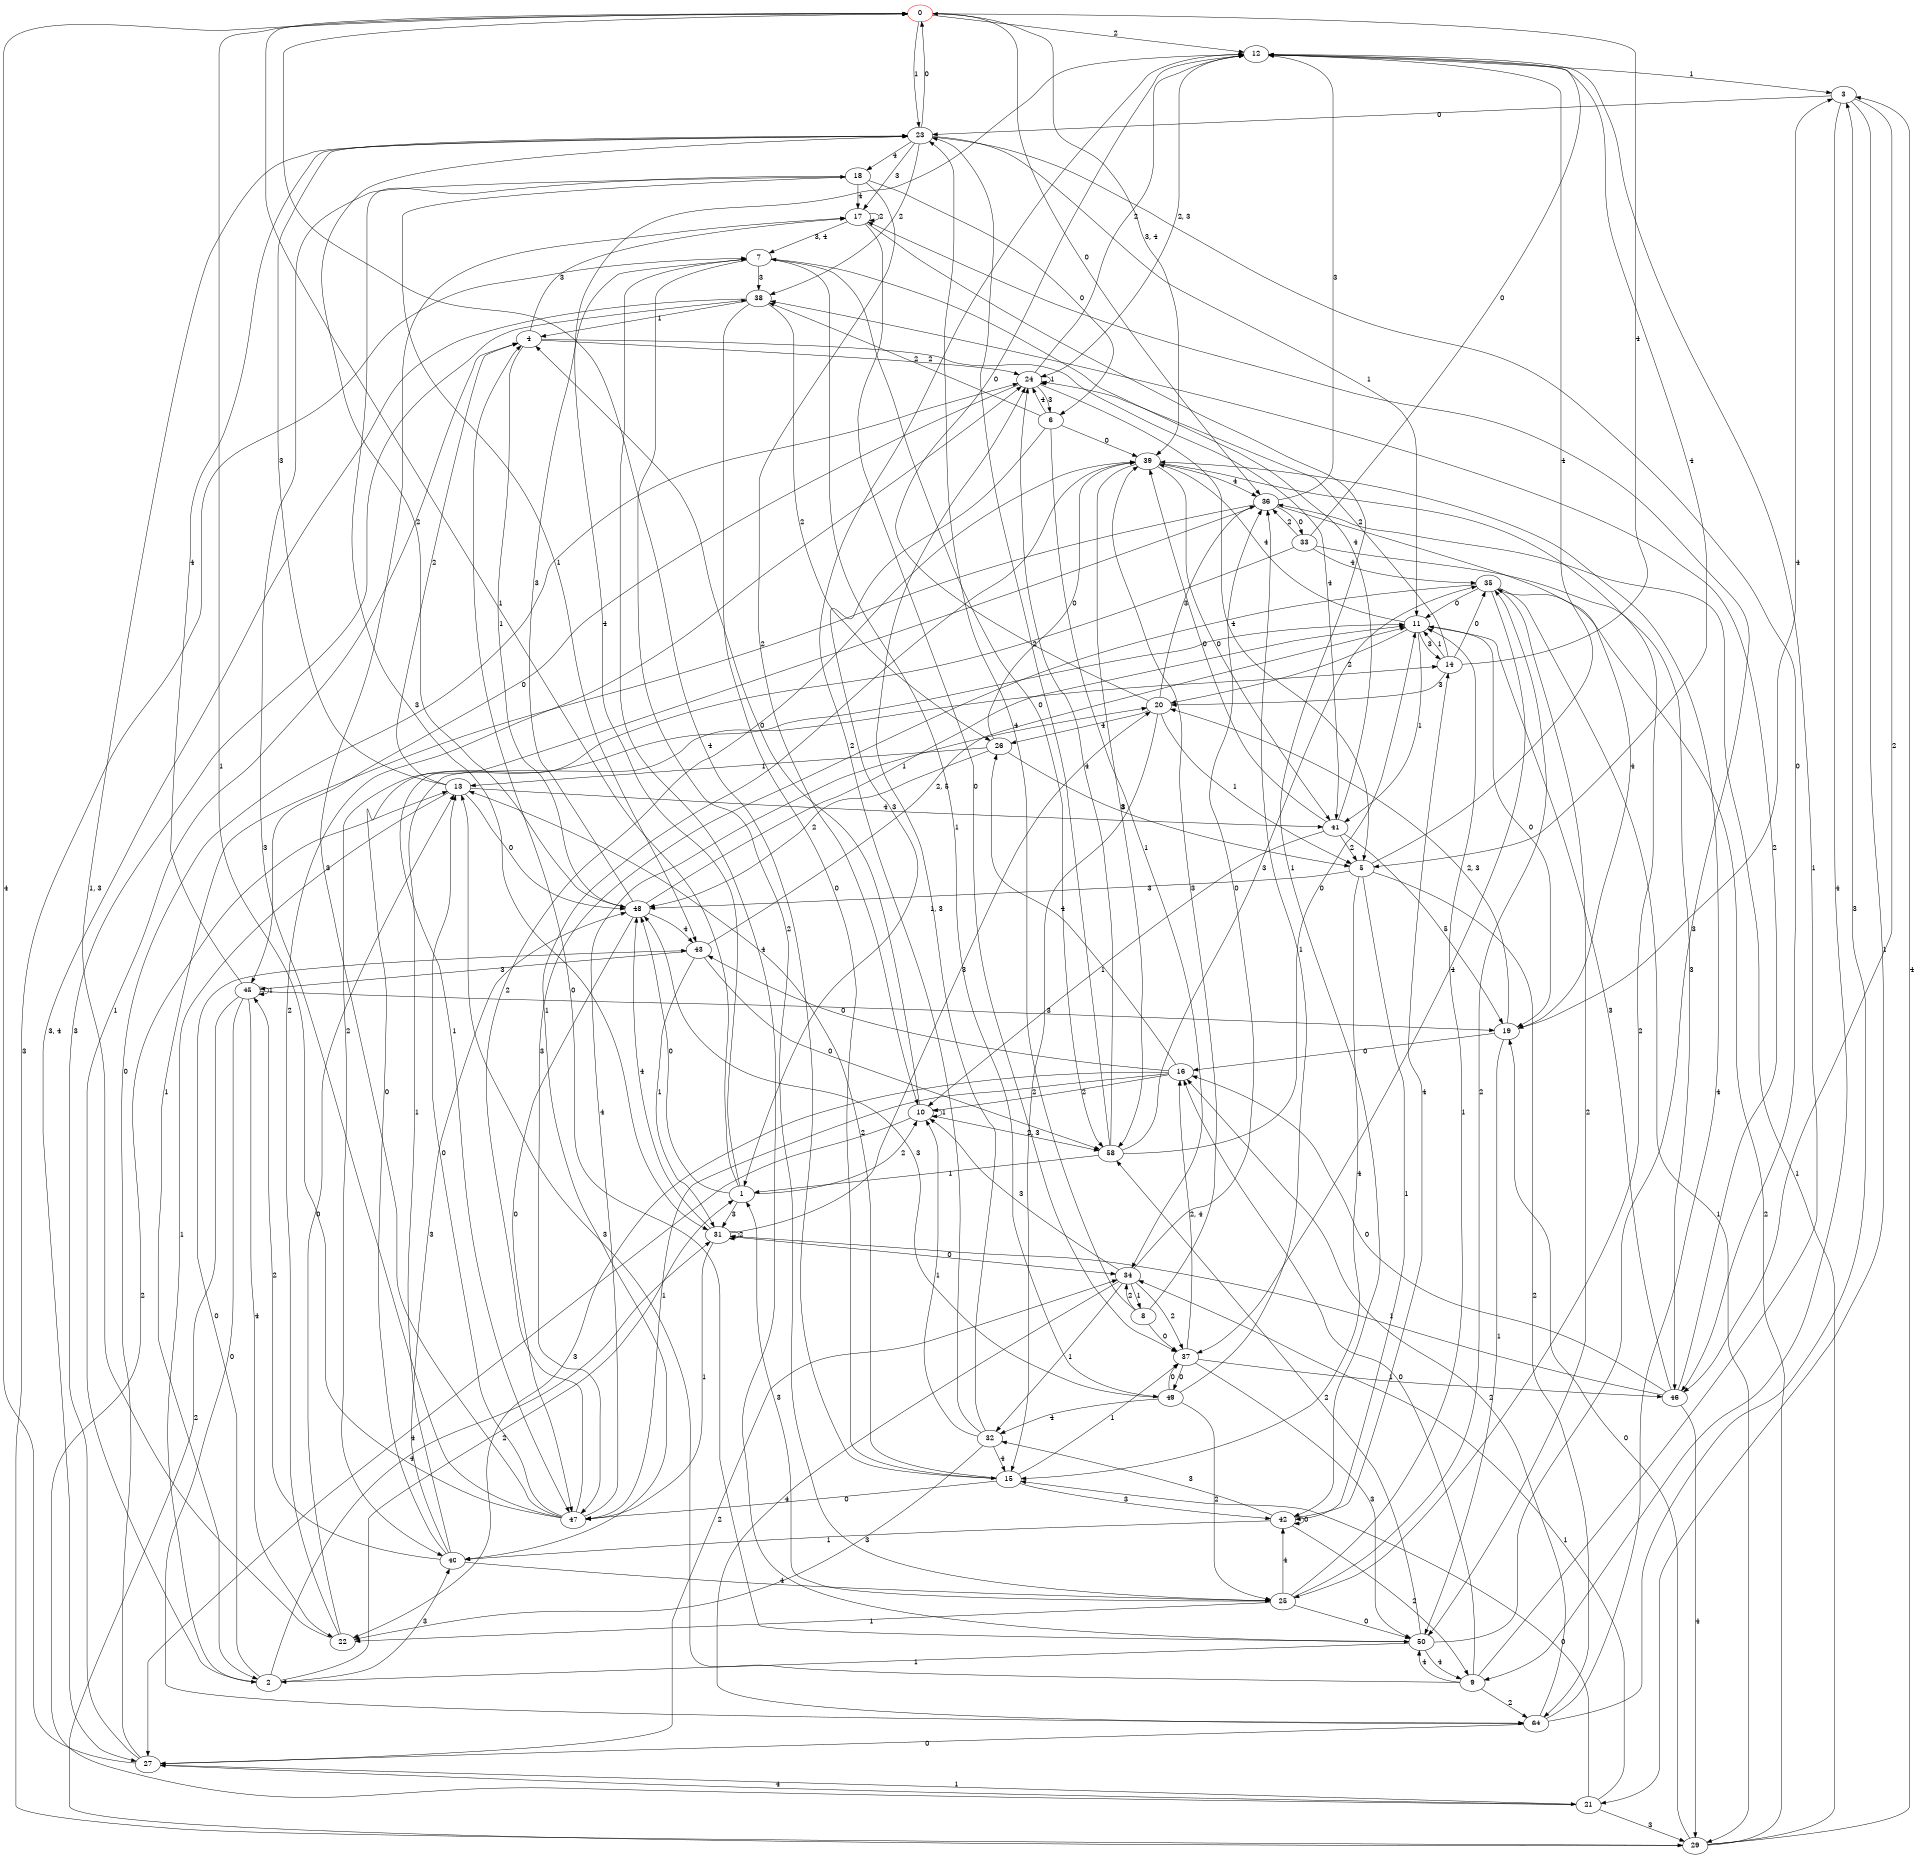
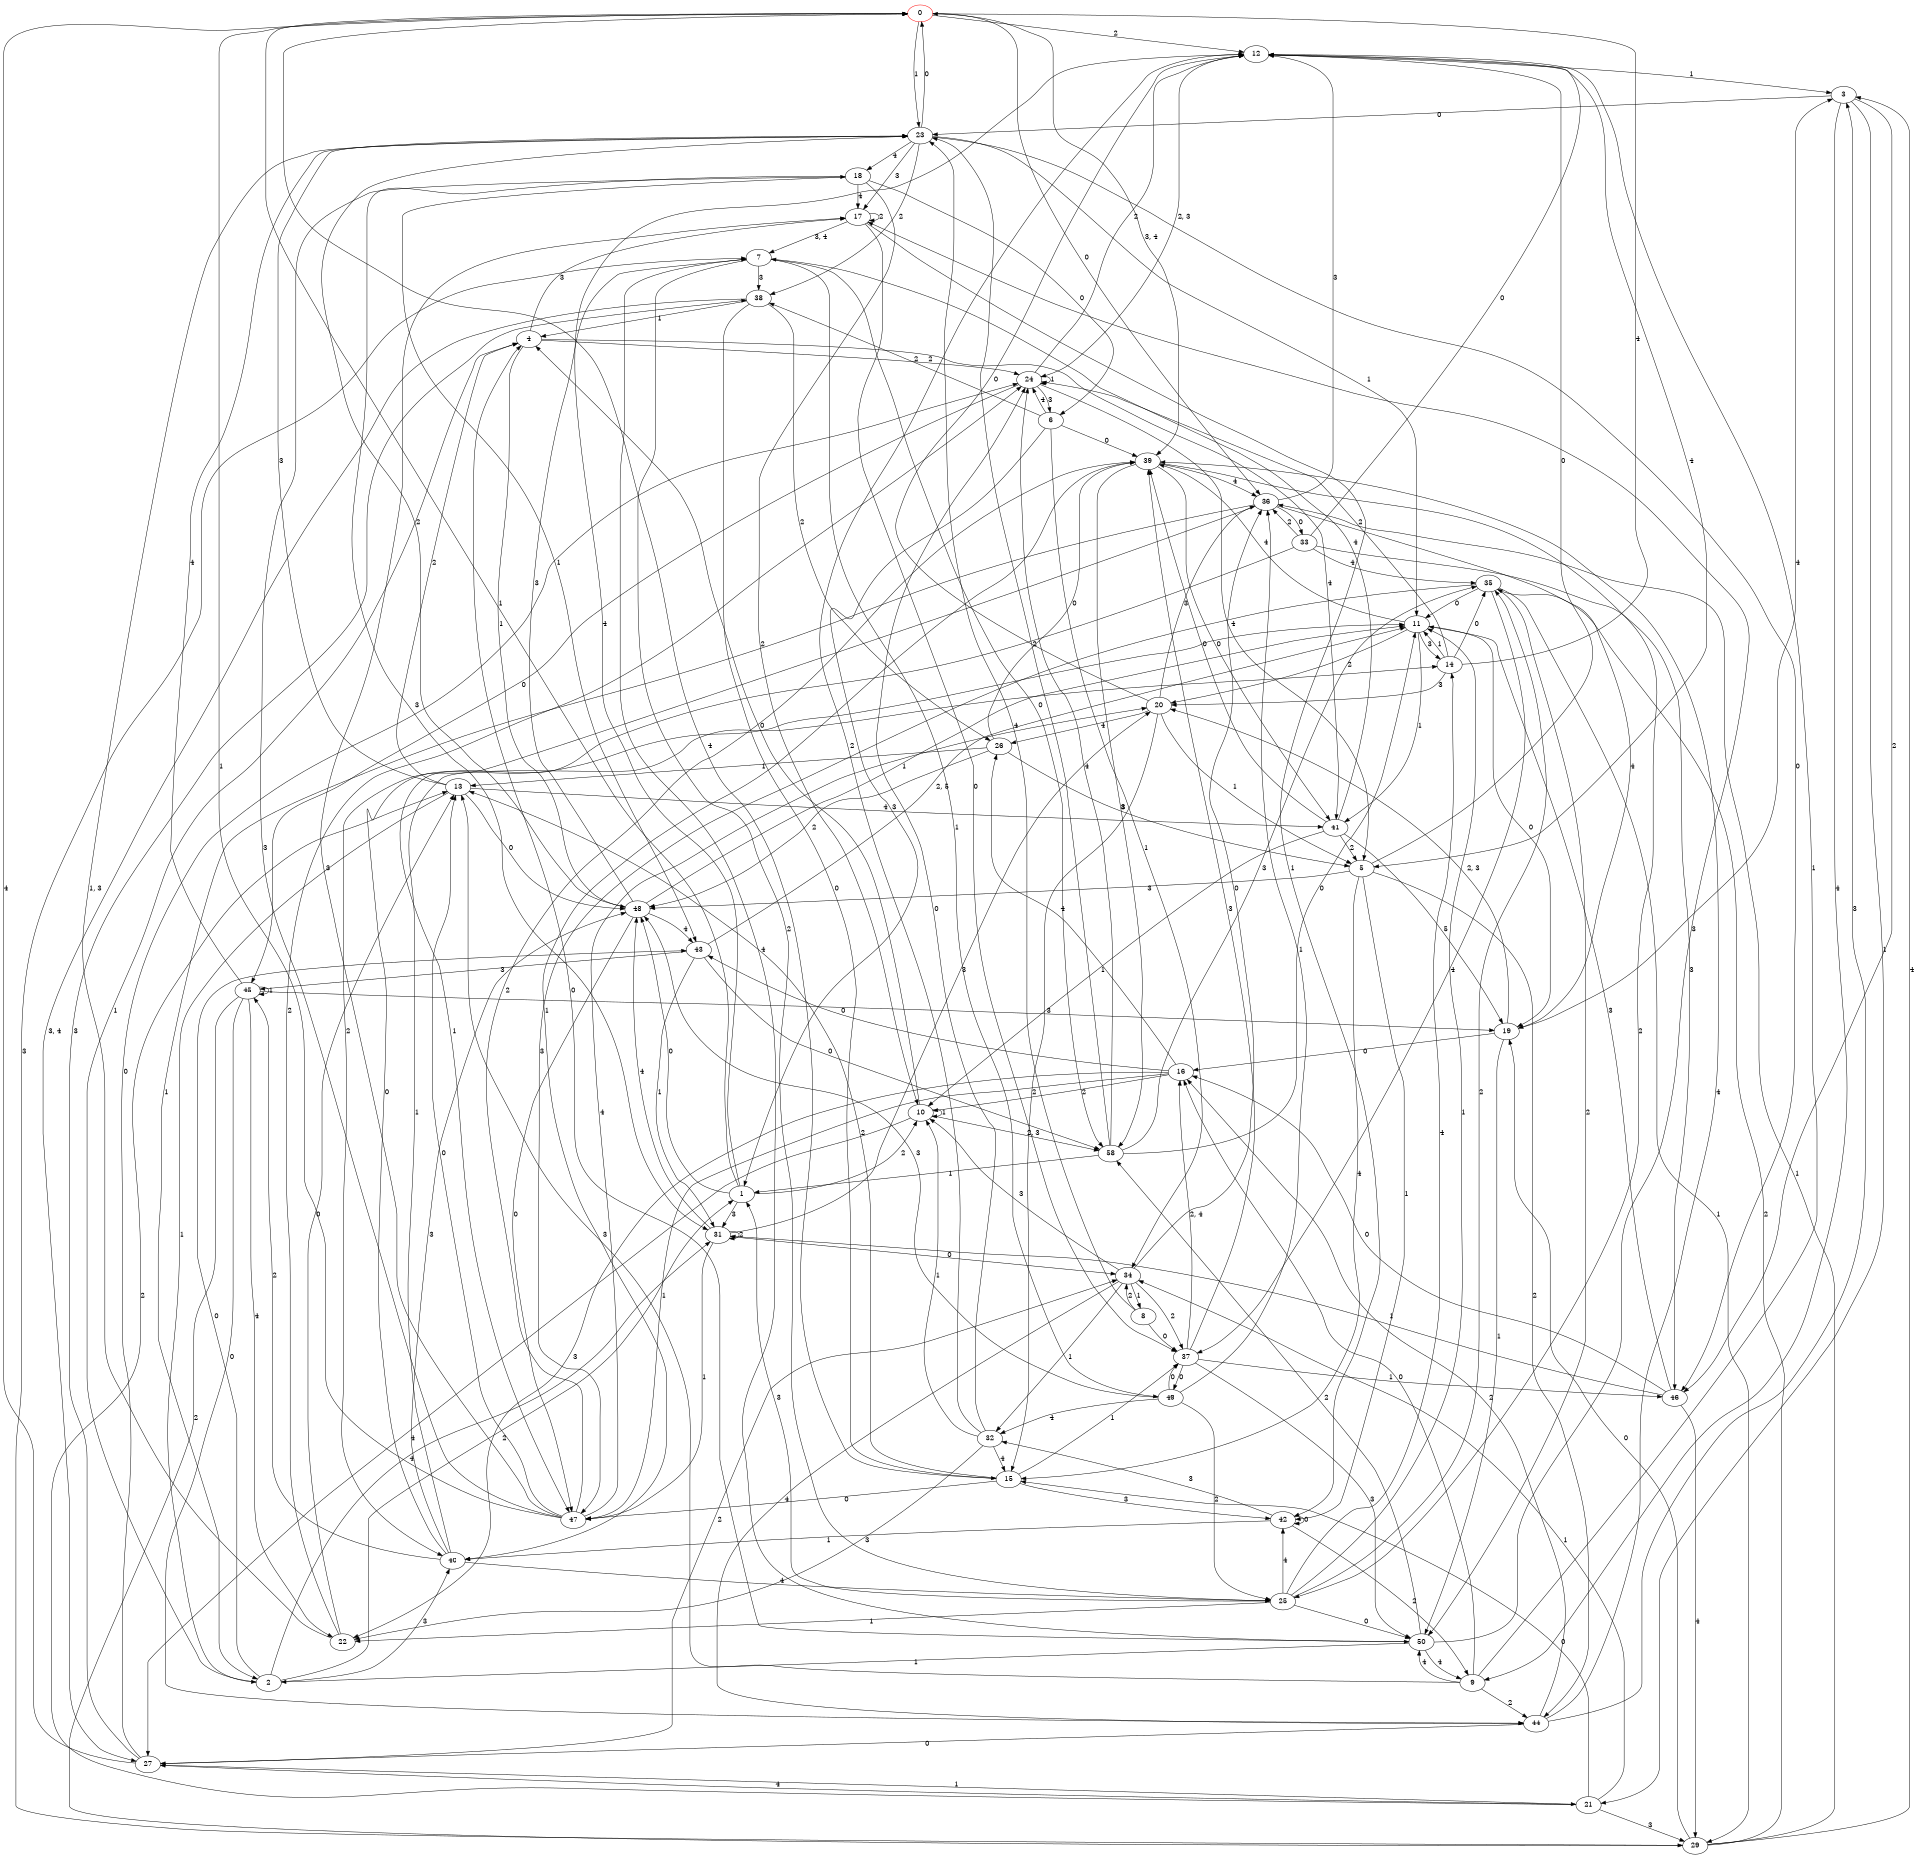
edge "5" -> "12": label "4" -> "0"
edge "46" -> "38": removed, label "2"
edge "8" -> "39": now "37" -> "39"
edge "32" -> "24": label "1, 3" -> "0"
edge "42" -> "14": now "25" -> "14"
node "64": label "64" -> "44"
